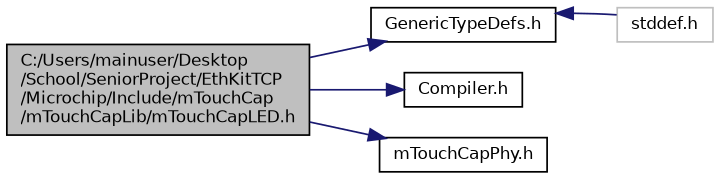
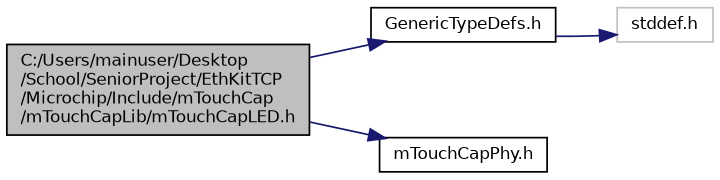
edge "stddef.h" -> "GenericTypeDefs.h": reversed
node "Compiler.h": removed
